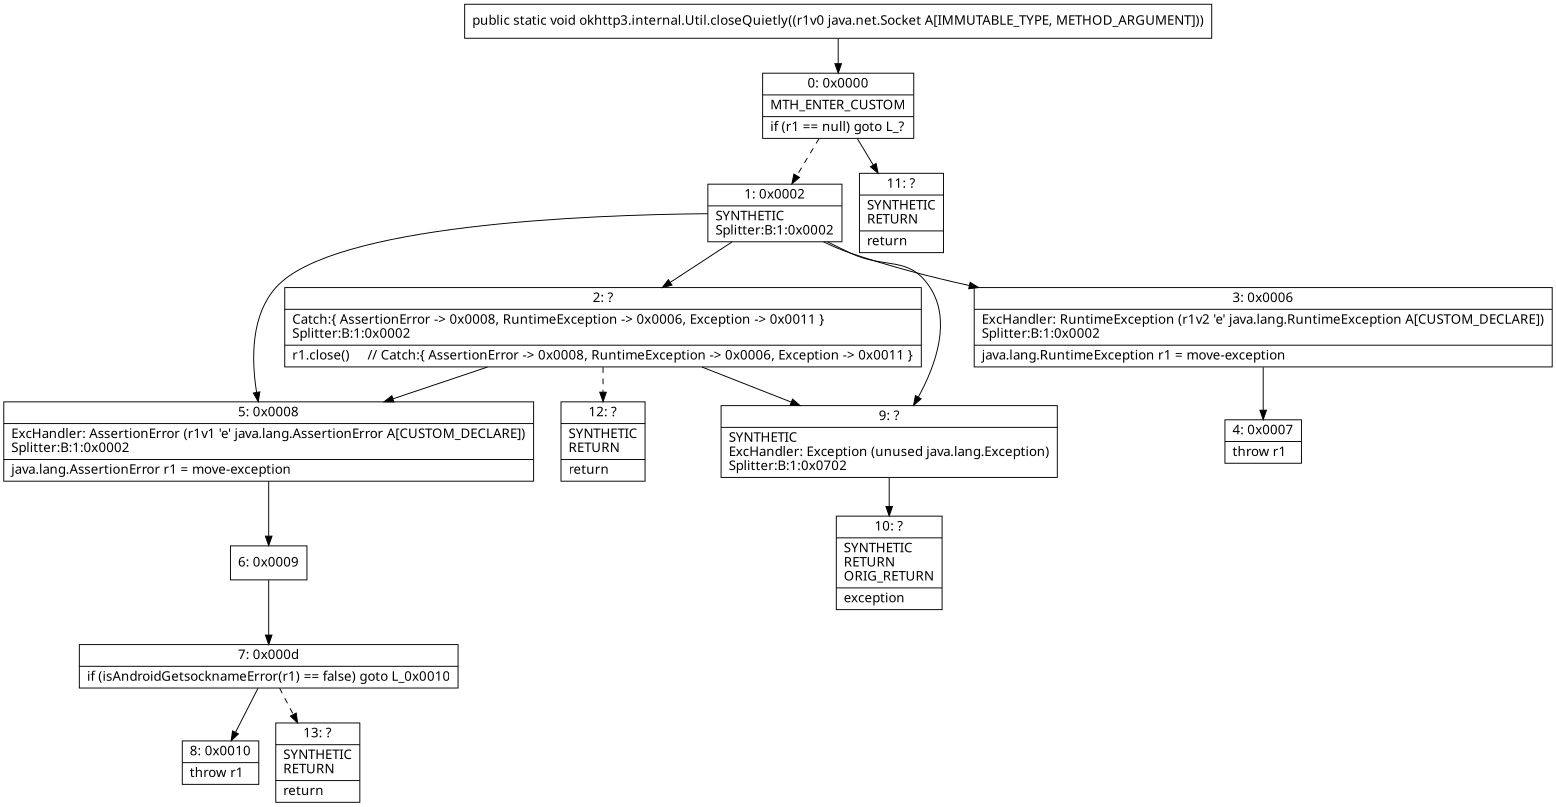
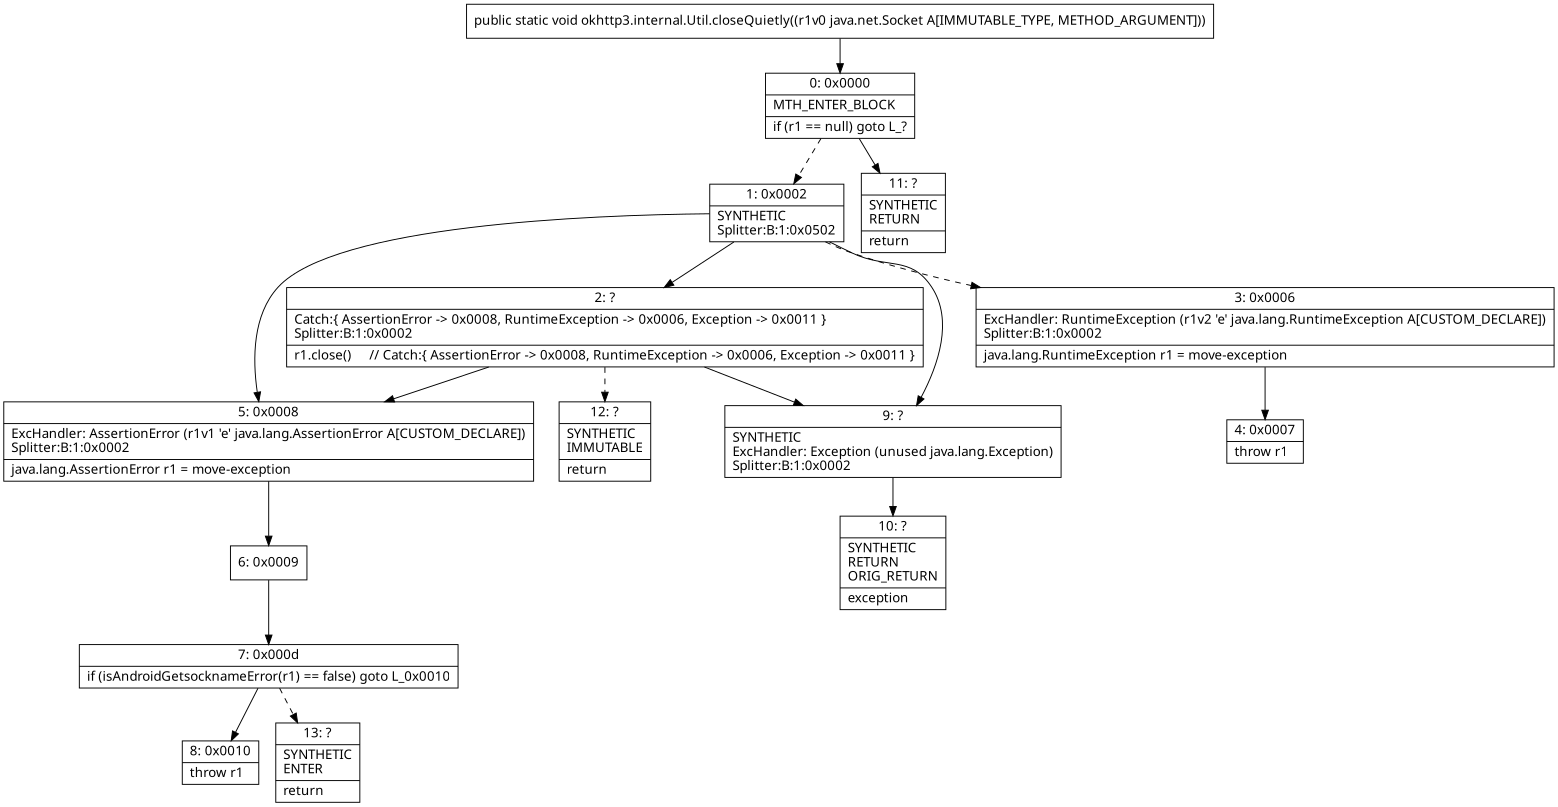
node "0: 0x0000": text "MTH_ENTER_CUSTOM" -> "MTH_ENTER_BLOCK"
node "1: 0x0002": text "Splitter:B:1:0x0002" -> "Splitter:B:1:0x0502"
edge "1: 0x0002" -> "3: 0x0006": style solid -> dashed
node "12: ?": text "RETURN" -> "IMMUTABLE"
node "9: ?": text "Splitter:B:1:0x0702" -> "Splitter:B:1:0x0002"
node "13: ?": text "RETURN" -> "ENTER"
